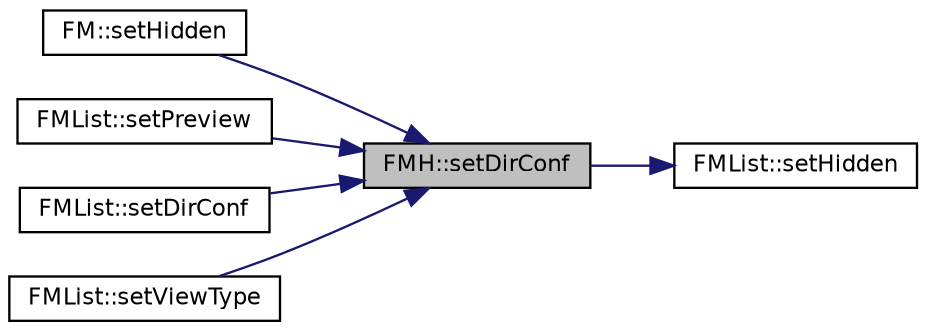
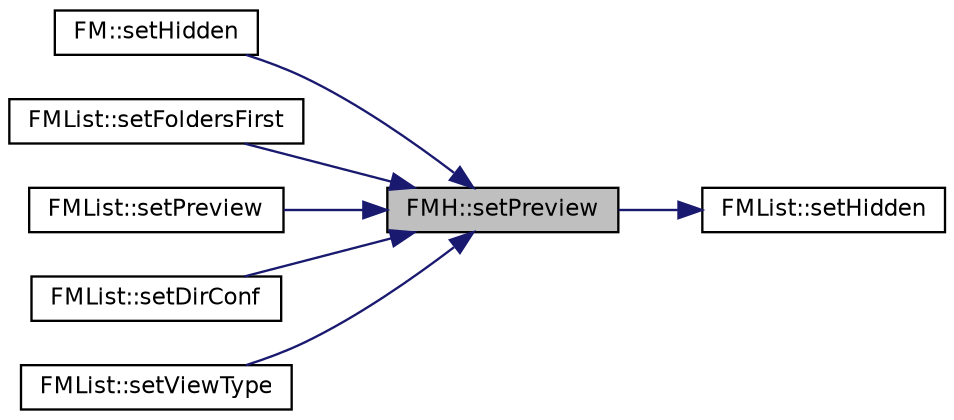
node "FMList::setFoldersFirst": added
node "FMH::setDirConf": label "FMH::setDirConf" -> "FMH::setPreview"
